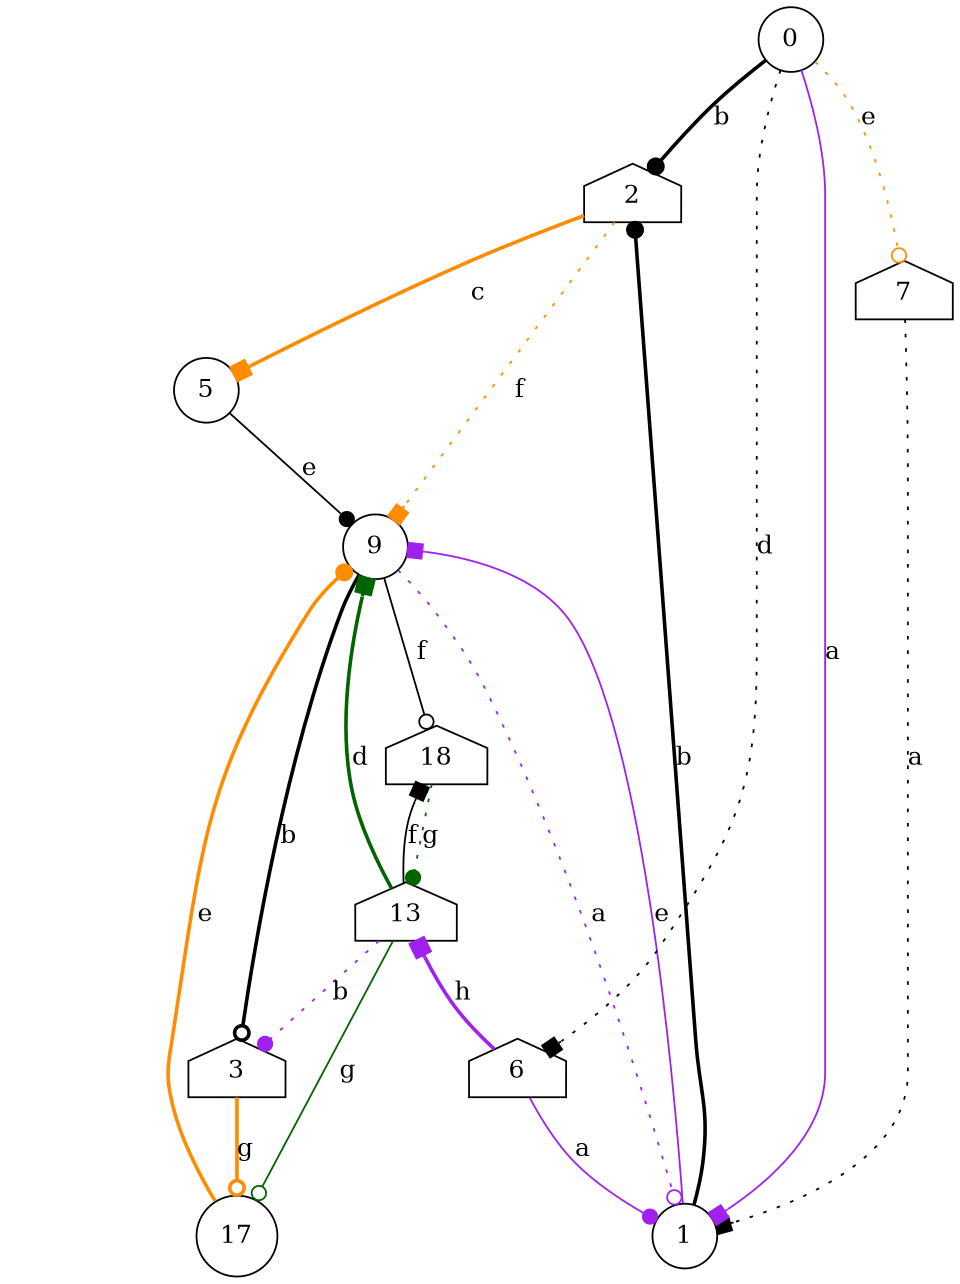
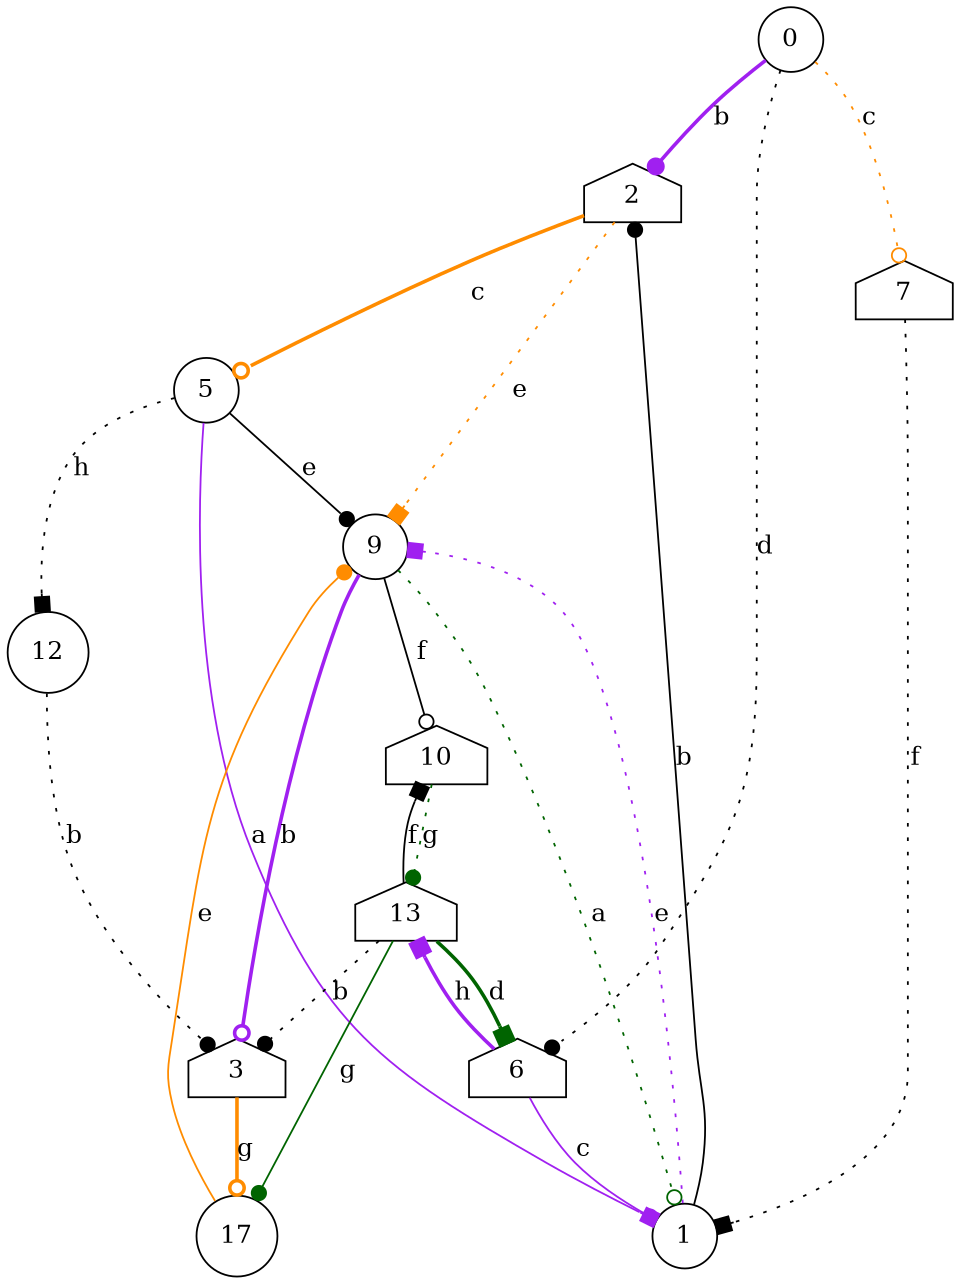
edge "0" -> "2": color black -> purple
edge "0" -> "7": label "e" -> "c"
edge "2" -> "5": arrowhead box -> odot
edge "2" -> "9": label "f" -> "e"
edge "0" -> "6": arrowhead box -> dot
node "12": added
edge "0" -> "1": now "5" -> "1"
edge "1" -> "2": style bold -> solid
edge "13" -> "9": now "13" -> "6"
node "18": label "18" -> "10"
edge "7" -> "1": label "a" -> "f"
edge "9" -> "3": color black -> purple
edge "1" -> "9": style solid -> dotted
edge "9" -> "1": color purple -> darkgreen
edge "17" -> "9": style bold -> solid
edge "13" -> "3": color purple -> black
edge "13" -> "17": arrowhead odot -> dot
edge "6" -> "1": label "a" -> "c"
